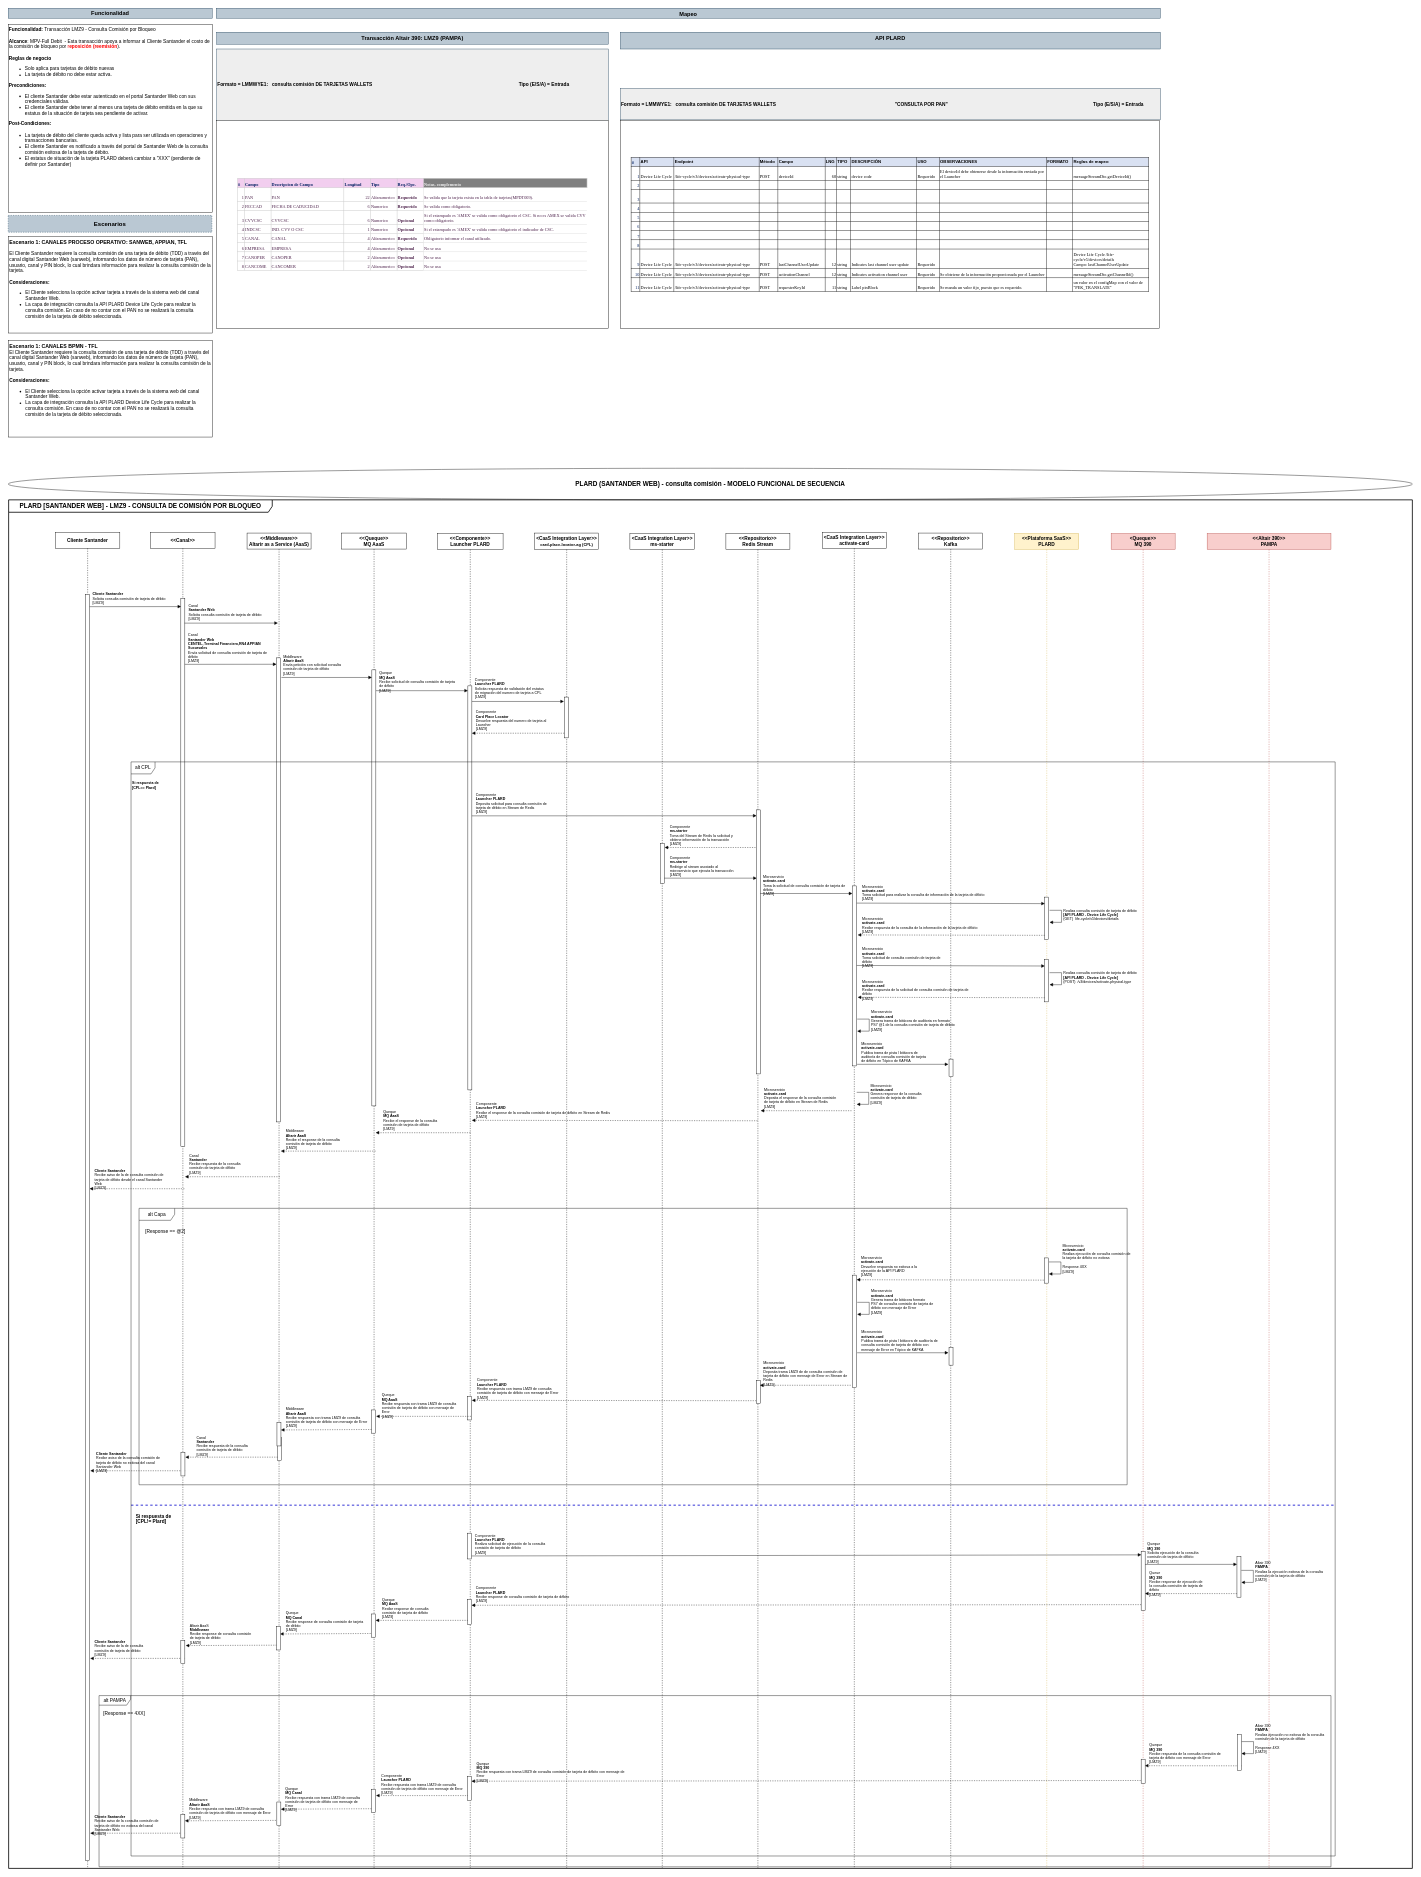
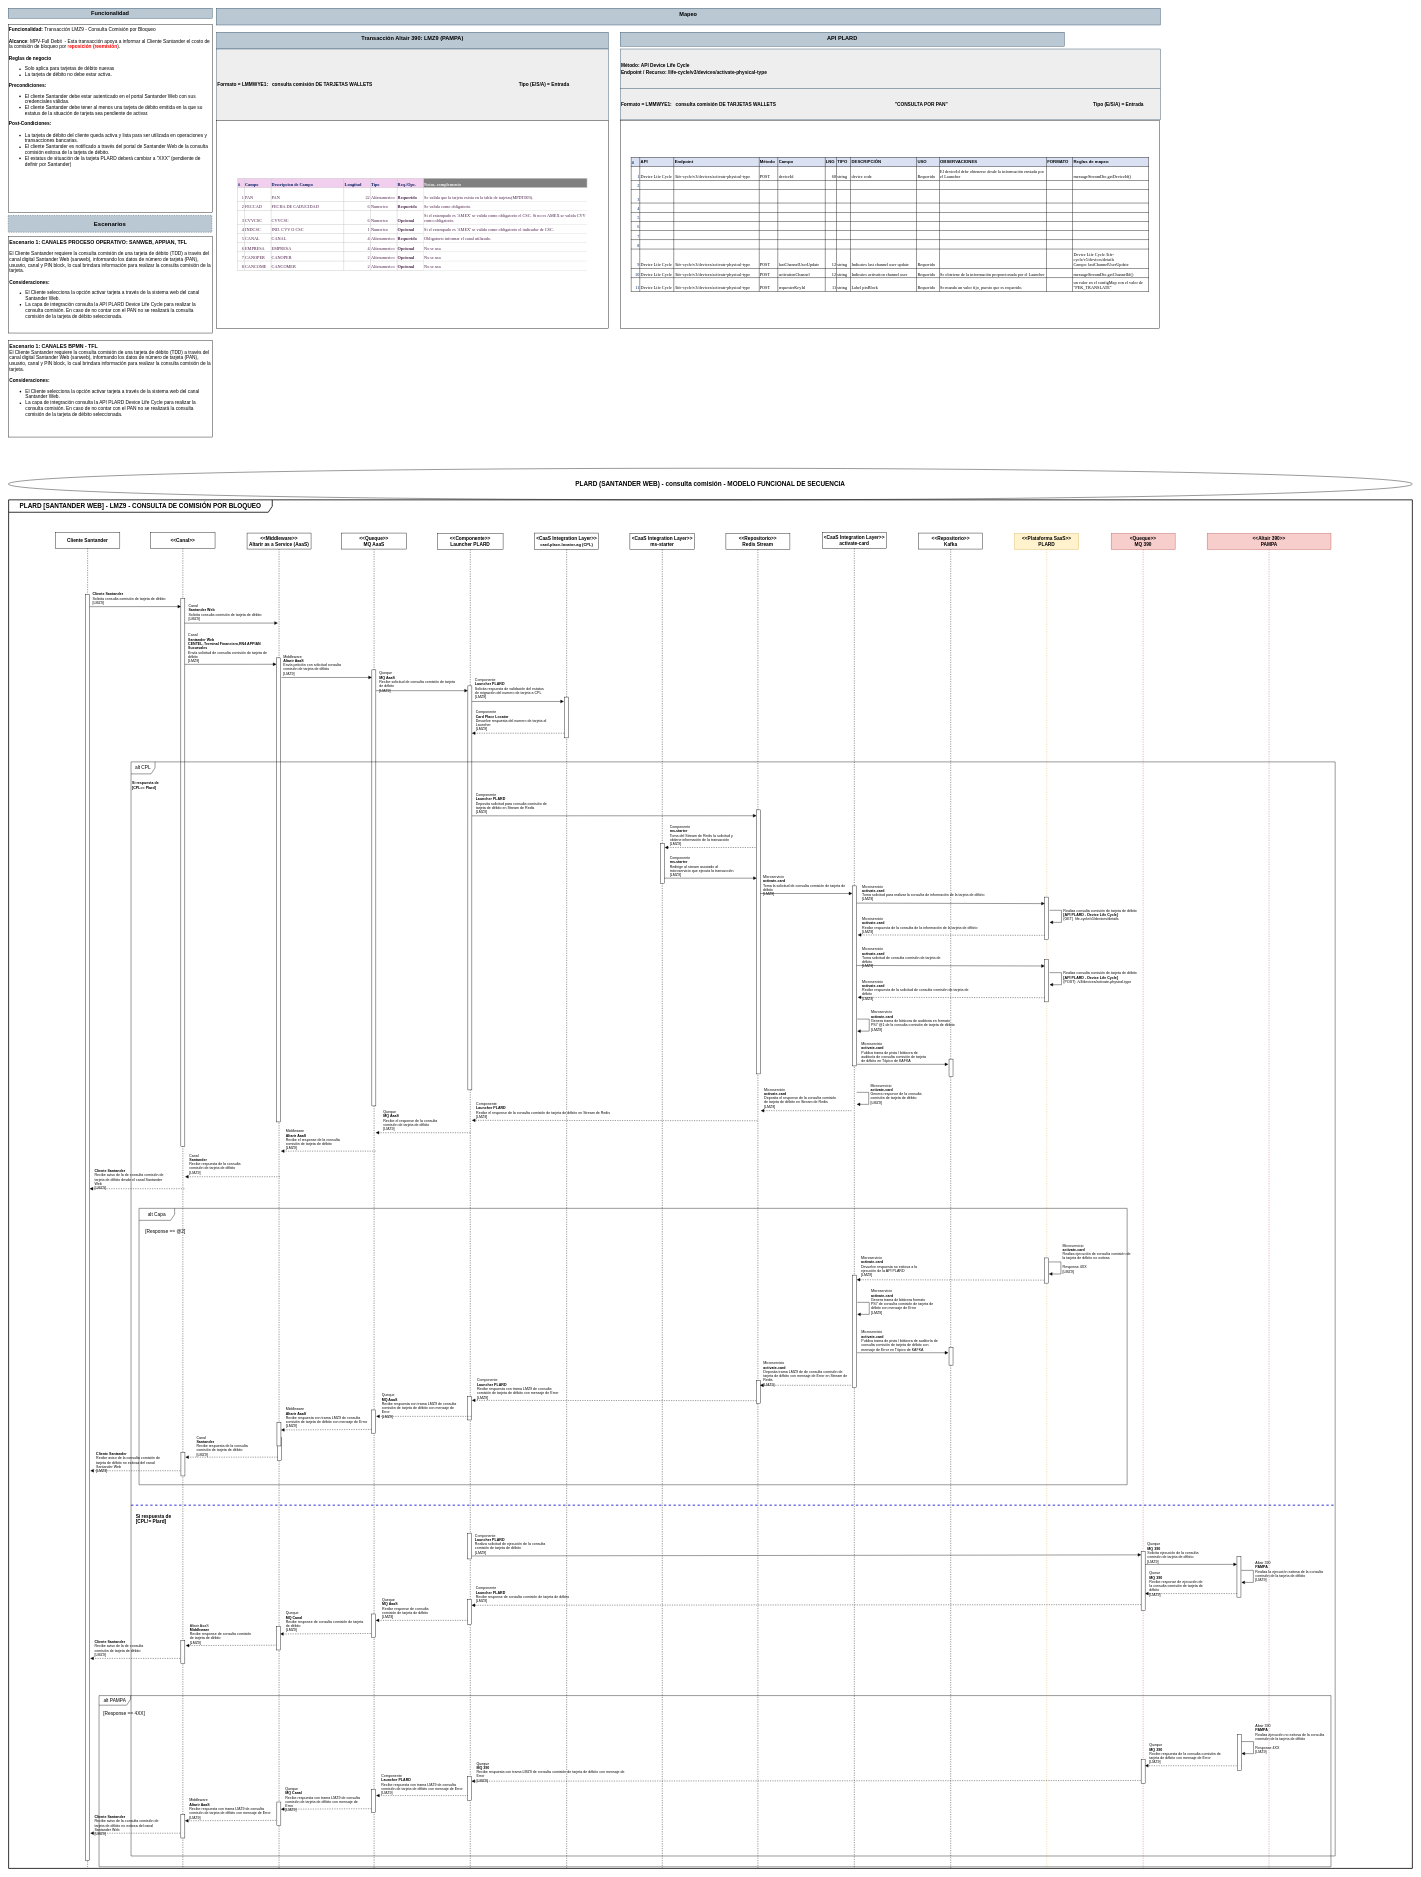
node "Mapeo": size 944x10 -> 944x17
node "Transacción Altair 390: LMZ9 (PAMPA)": size 392x12 -> 392x17
node "API PLARD": size 540x17 -> 444x14
node "Método: API Device Life Cycle Endpoint / Recurso: /life-cycle/v3/devices/activate-physical-type": added
